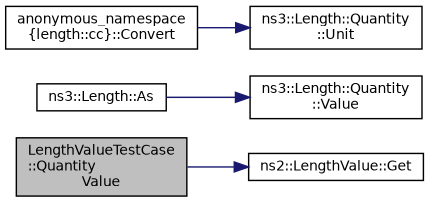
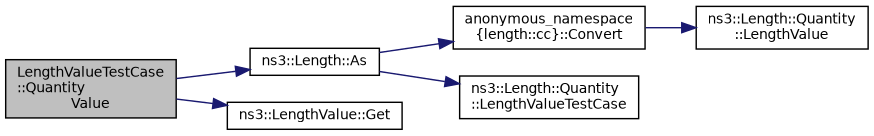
node "ns3::Length::Quantity ::Unit": label "ns3::Length::Quantity ::Unit" -> "ns3::Length::Quantity ::LengthValue"
edge "ns3::Length::As" -> "anonymous_namespace {length::cc}::Convert": added
edge "LengthValueTestCase ::Quantity Value" -> "ns3::Length::As": added
node "ns3::Length::Quantity ::Value": label "ns3::Length::Quantity ::Value" -> "ns3::Length::Quantity ::LengthValueTestCase"
node "ns2::LengthValue::Get": label "ns2::LengthValue::Get" -> "ns3::LengthValue::Get"
